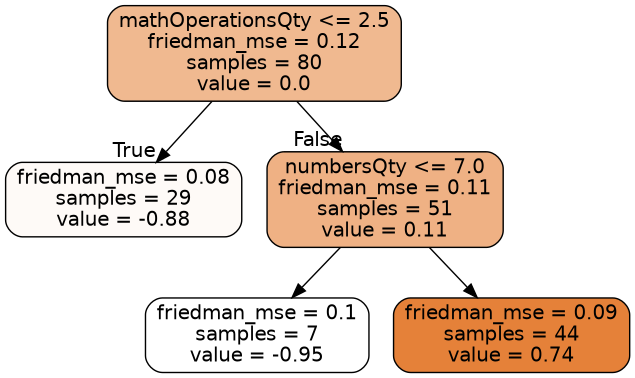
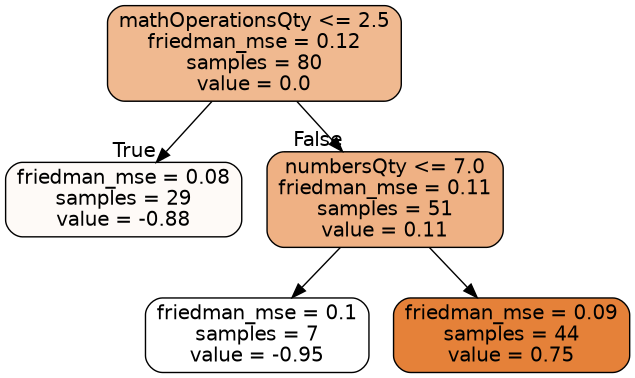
node "friedman_mse = 0.09 samples = 44 value = 0.74": label "friedman_mse = 0.09 samples = 44 value = 0.74" -> "friedman_mse = 0.09 samples = 44 value = 0.75"
